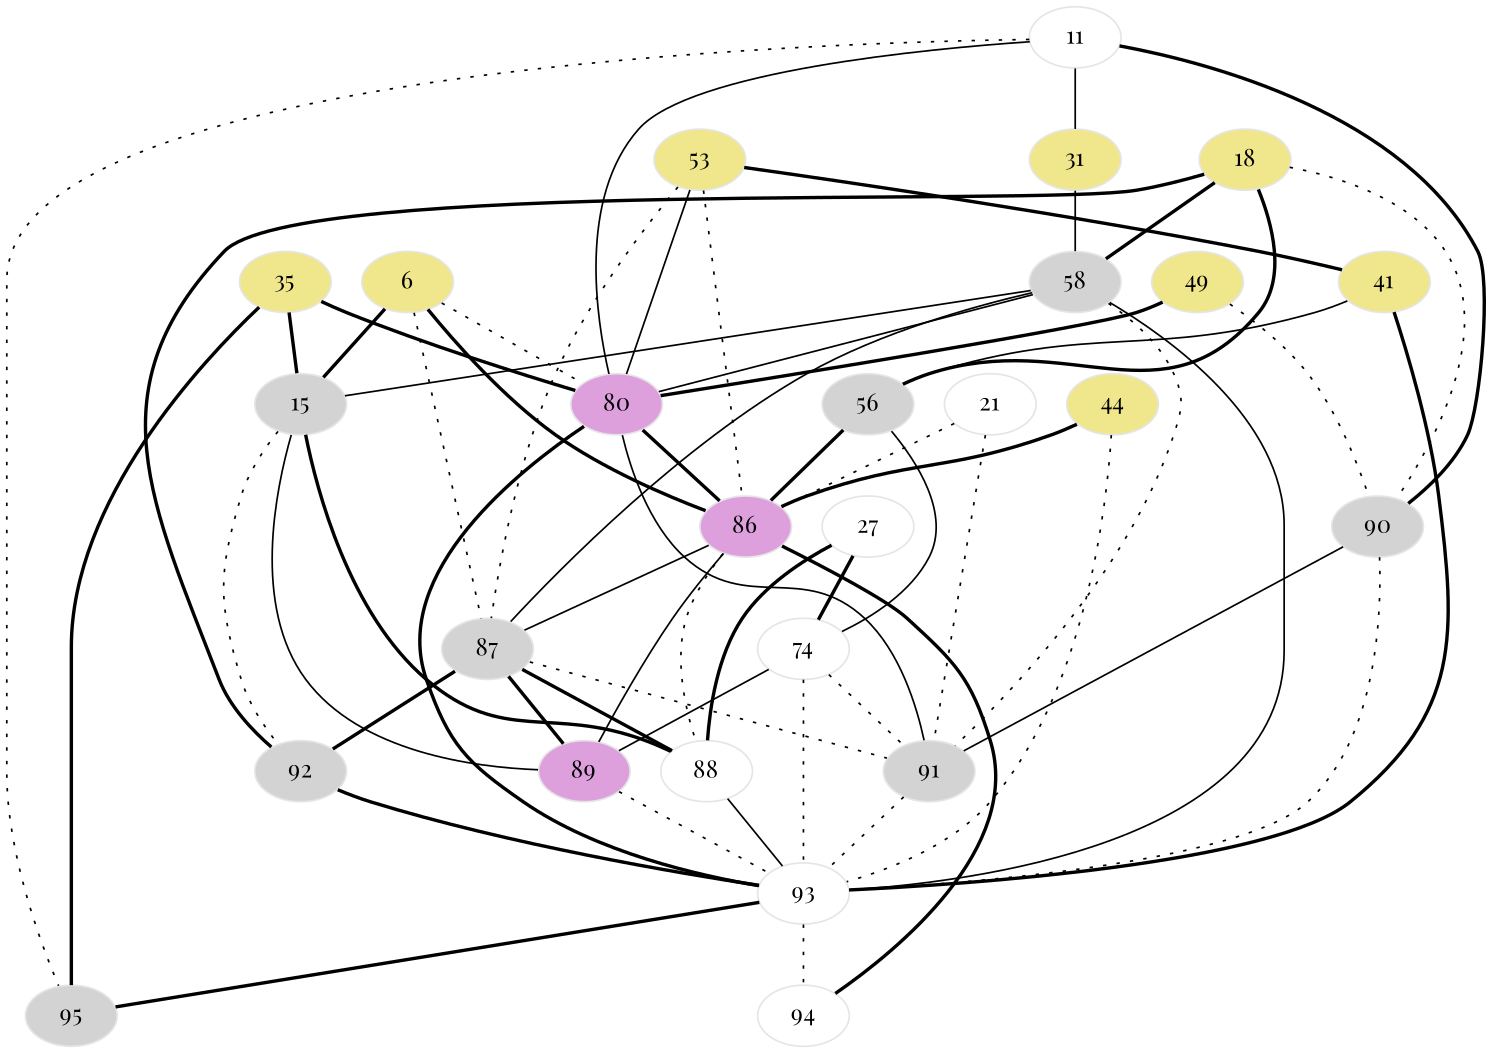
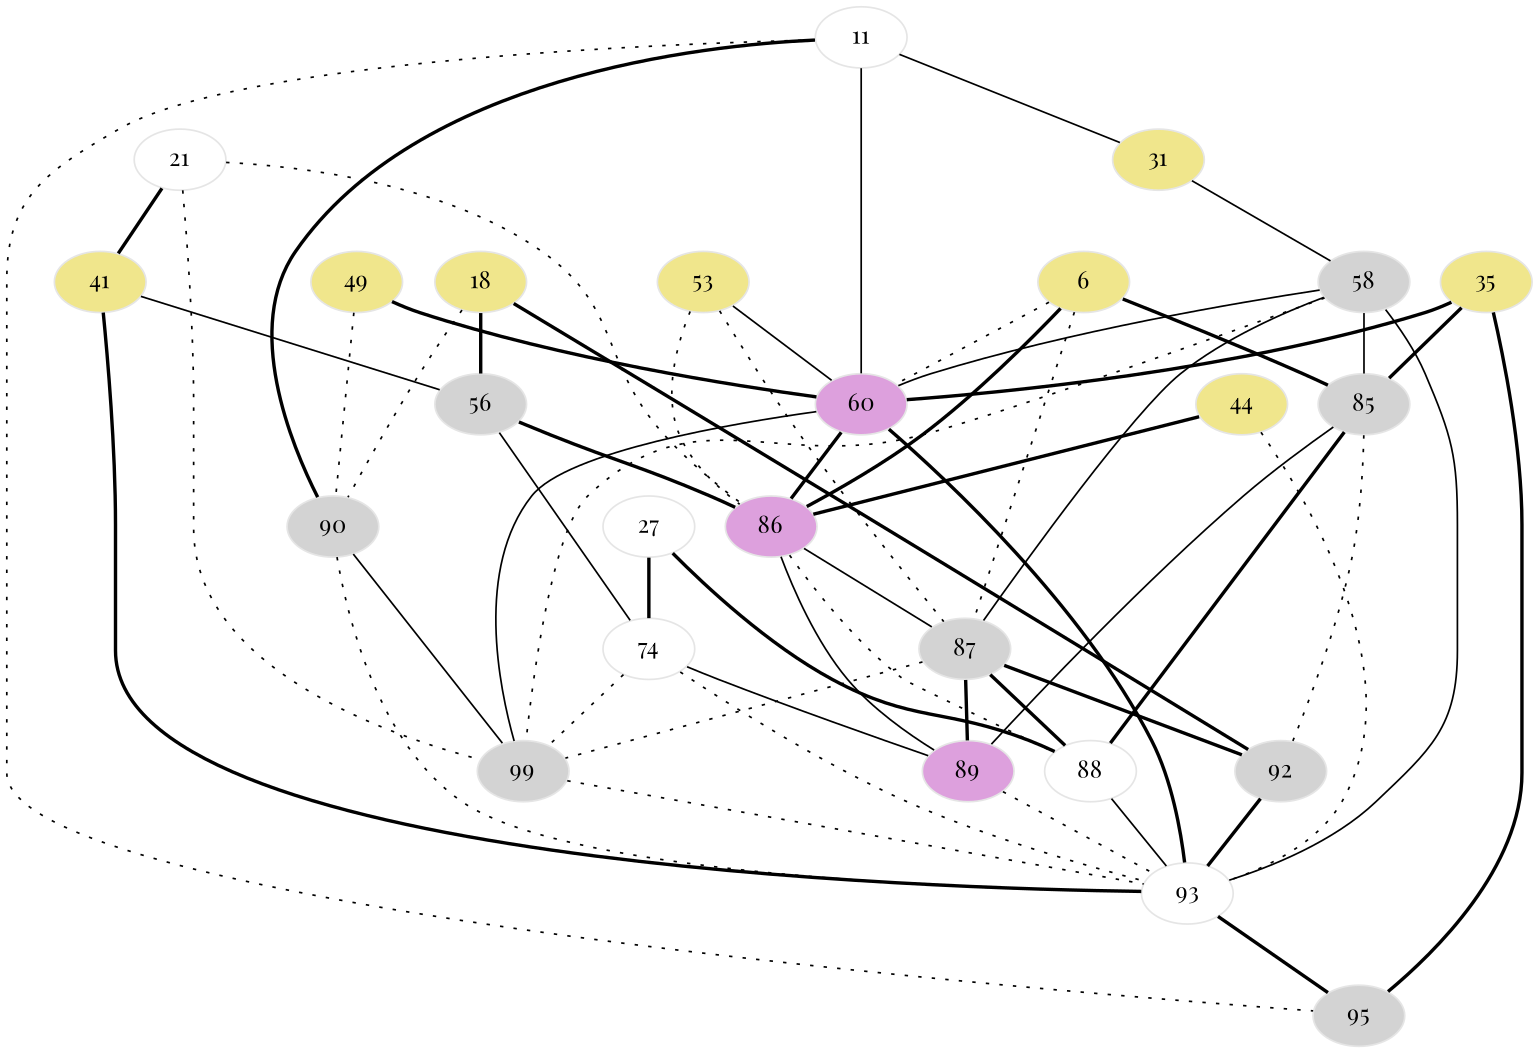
edge "53" -- "41": now "21" -- "41"
edge "18" -- "58": removed
node "15": label "15" -> "85"
node "80": label "80" -> "60"
node "91": label "91" -> "99"
node "94": removed
